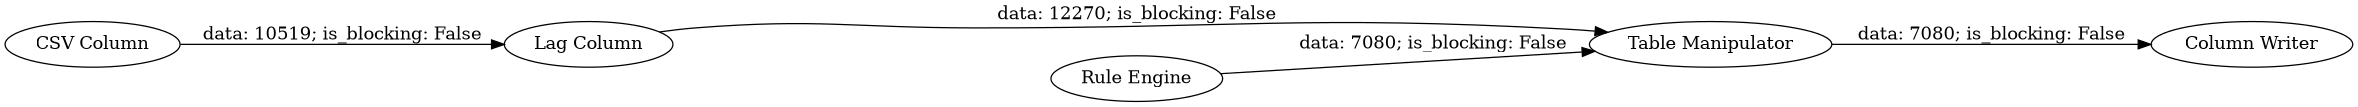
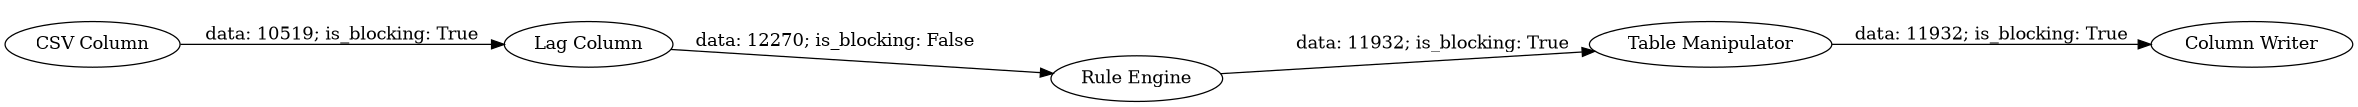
edge "Lag Column" -> "Table Manipulator": now "Lag Column" -> "Rule Engine"
edge "CSV Column" -> "Lag Column": label "data: 10519; is_blocking: False" -> "data: 10519; is_blocking: True"
edge "Table Manipulator" -> "Column Writer": label "data: 7080; is_blocking: False" -> "data: 11932; is_blocking: True"
edge "Rule Engine" -> "Table Manipulator": label "data: 7080; is_blocking: False" -> "data: 11932; is_blocking: True"
